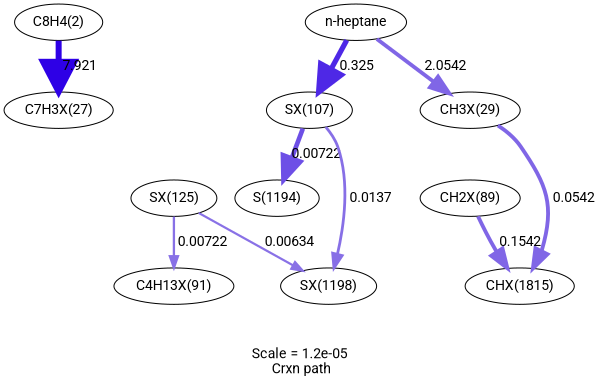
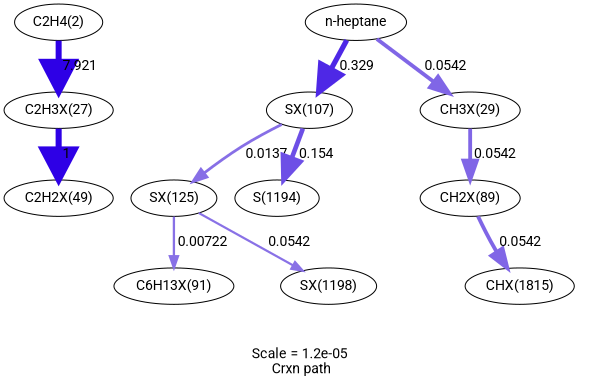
node "C8H4(2)": label "C8H4(2)" -> "C2H4(2)"
edge "n-heptane" -> "SX(107)": label " 0.325" -> " 0.329"
edge "n-heptane" -> "CH3X(29)": label " 2.0542" -> " 0.0542"
node "C7H3X(27)": label "C7H3X(27)" -> "C2H3X(27)"
edge "SX(107)" -> "S(1194)": label " 0.00722" -> " 0.154"
edge "CH3X(29)" -> "CHX(1815)": now "CH3X(29)" -> "CH2X(89)"
edge "SX(107)" -> "SX(1198)": now "SX(107)" -> "SX(125)"
node "C2H2X(49)": added
edge "SX(125)" -> "SX(1198)": label " 0.00634" -> " 0.0542"
edge "CH2X(89)" -> "CHX(1815)": label " 0.1542" -> " 0.0542"
node "C4H13X(91)": label "C4H13X(91)" -> "C6H13X(91)"
